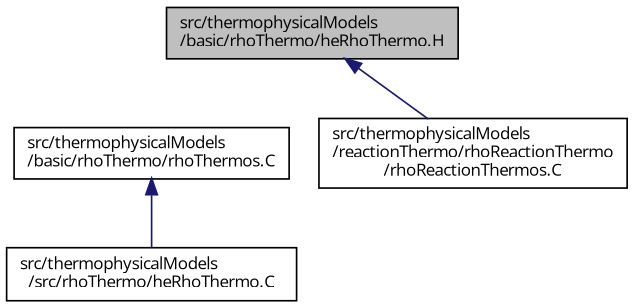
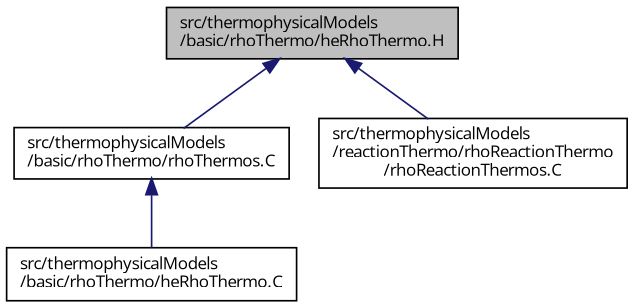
edge "src/thermophysicalModels /basic/rhoThermo/rhoThermos.C" -> "src/thermophysicalModels /basic/rhoThermo/heRhoThermo.H": added
node "src/thermophysicalModels /src/rhoThermo/heRhoThermo.C": label "src/thermophysicalModels /src/rhoThermo/heRhoThermo.C" -> "src/thermophysicalModels /basic/rhoThermo/heRhoThermo.C"
